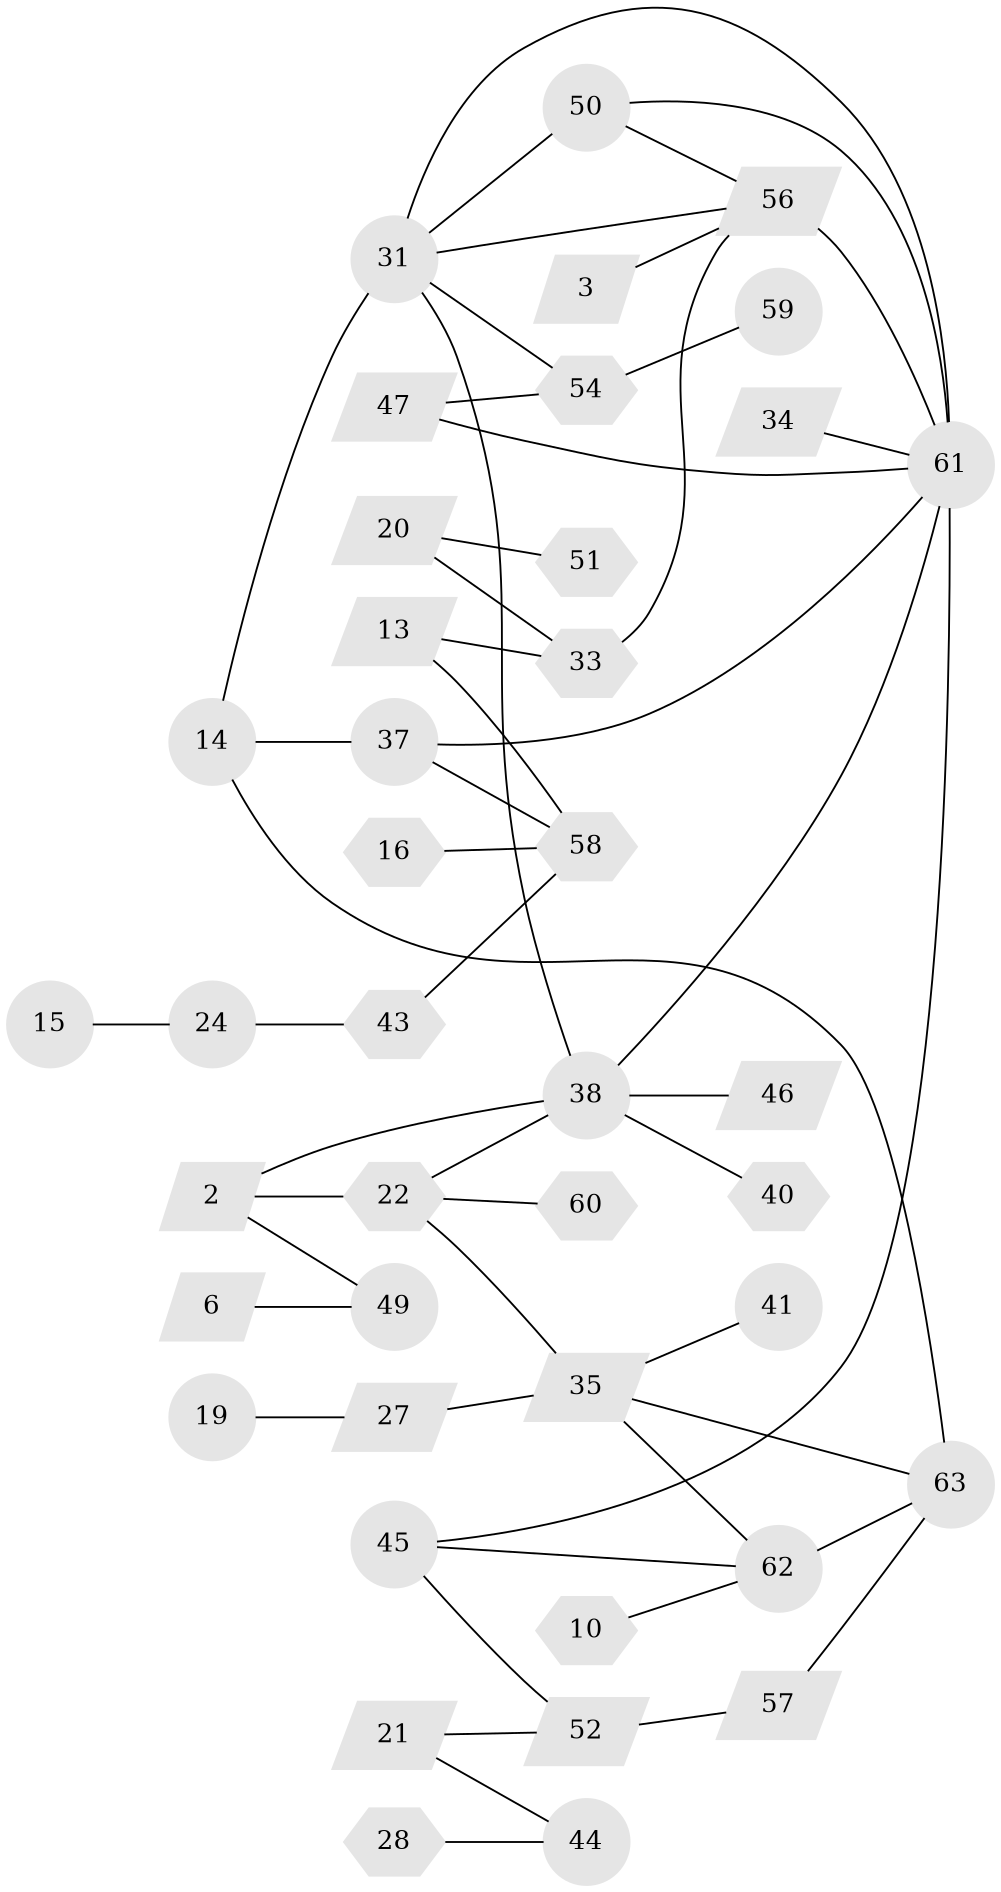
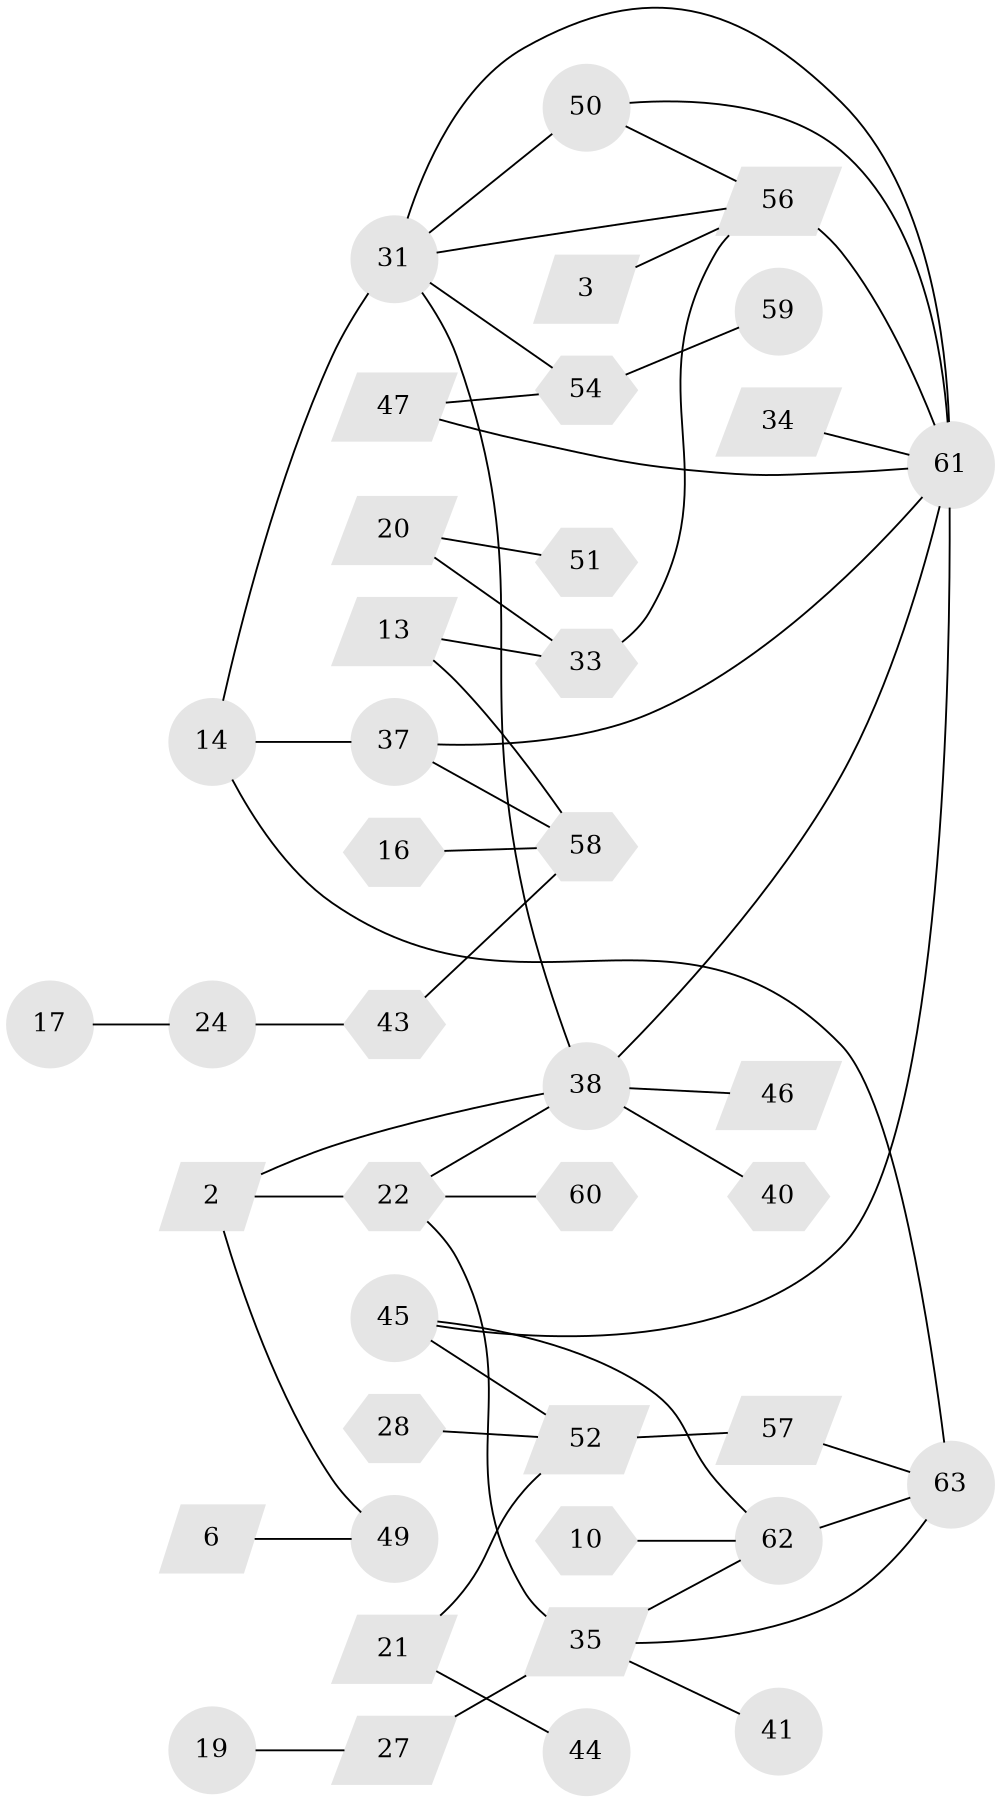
node "15": label "15" -> "17"
edge "28" -- "44": now "28" -- "52"
